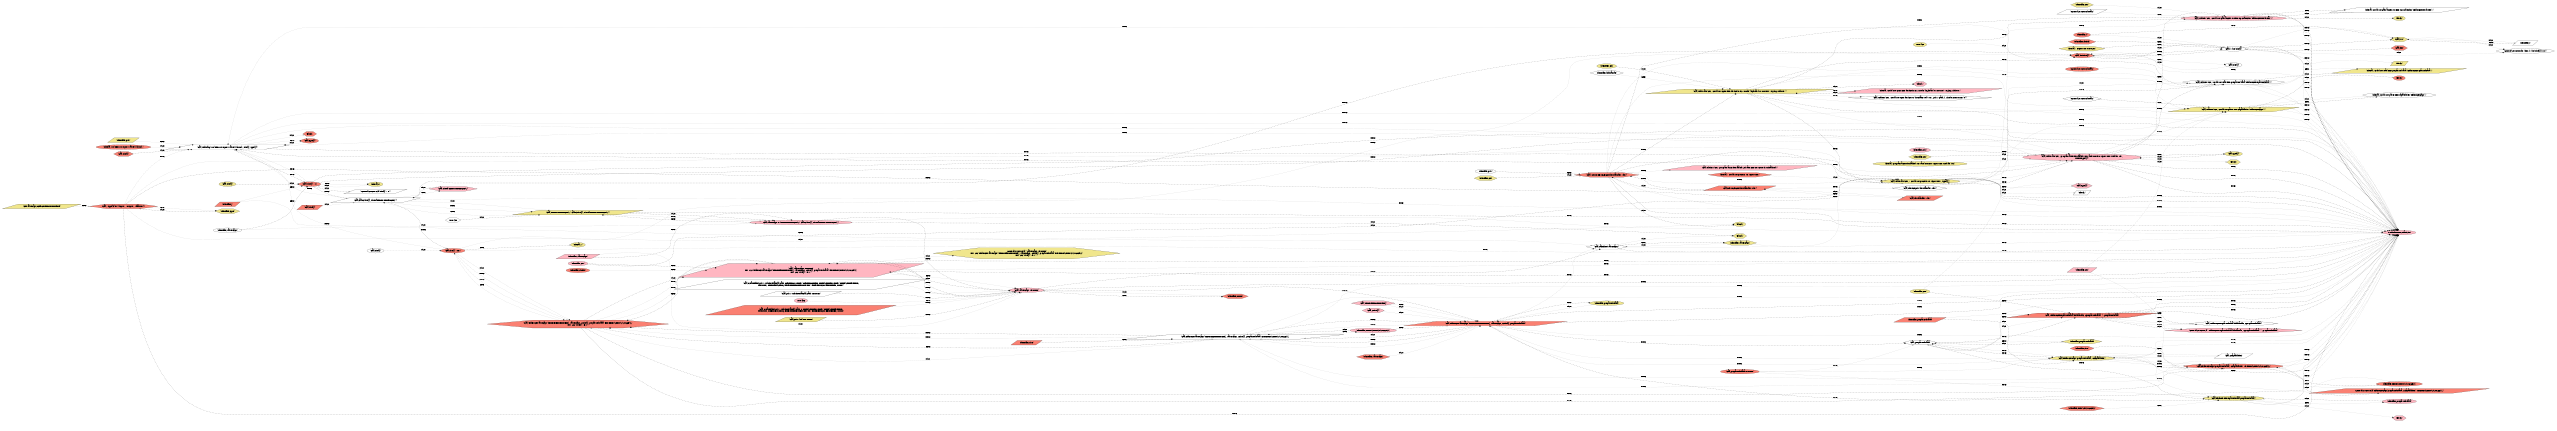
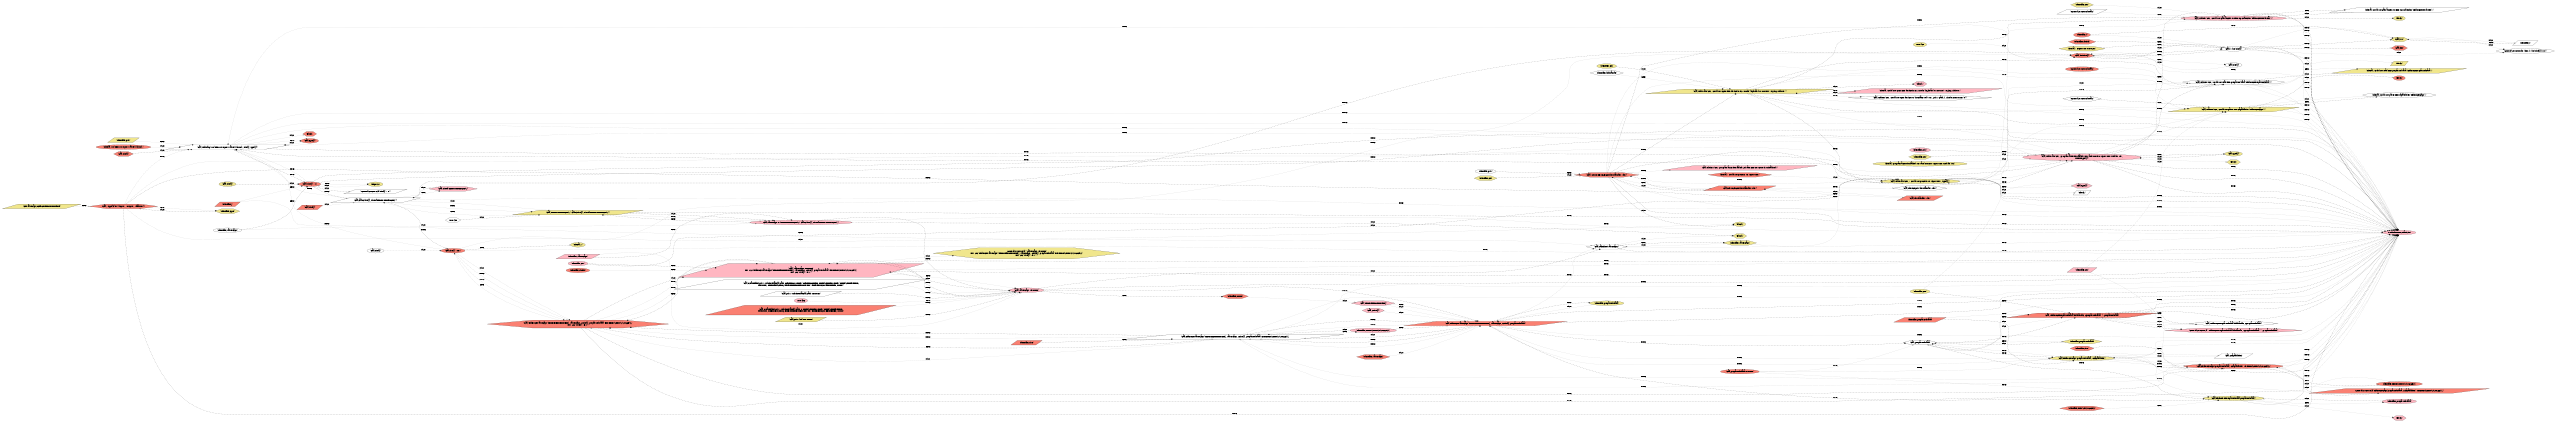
edge "(Call,i=0)" -> "(Call,i<(int)size[j])": reversed
node "(Literal,0)": label "(Literal,0)" -> "(Report,0)"
edge "(Call,*ctx = DEVICE_CTX(dev_handle->dev))" -> "(Call,DEVICE_CTX(dev_handle->dev))": added, label "CFG:"
edge "(Call,value_caps != NULL)" -> "(Call,safe_free(value_caps))": label "DDG: " -> "AST: "
edge "(Identifier,NULL)" -> "(Call,value_caps != NULL)": now "(Identifier,NULL)" -> "(Call,(HIDP_REPORT_TYPE)j)"
